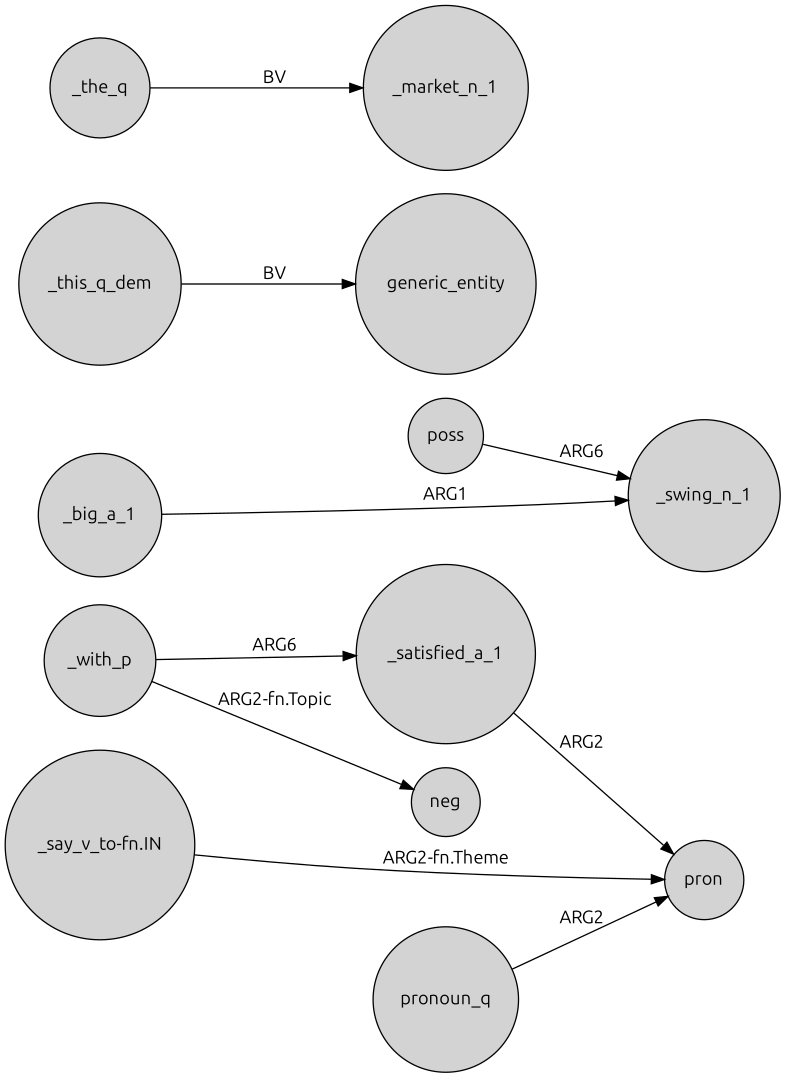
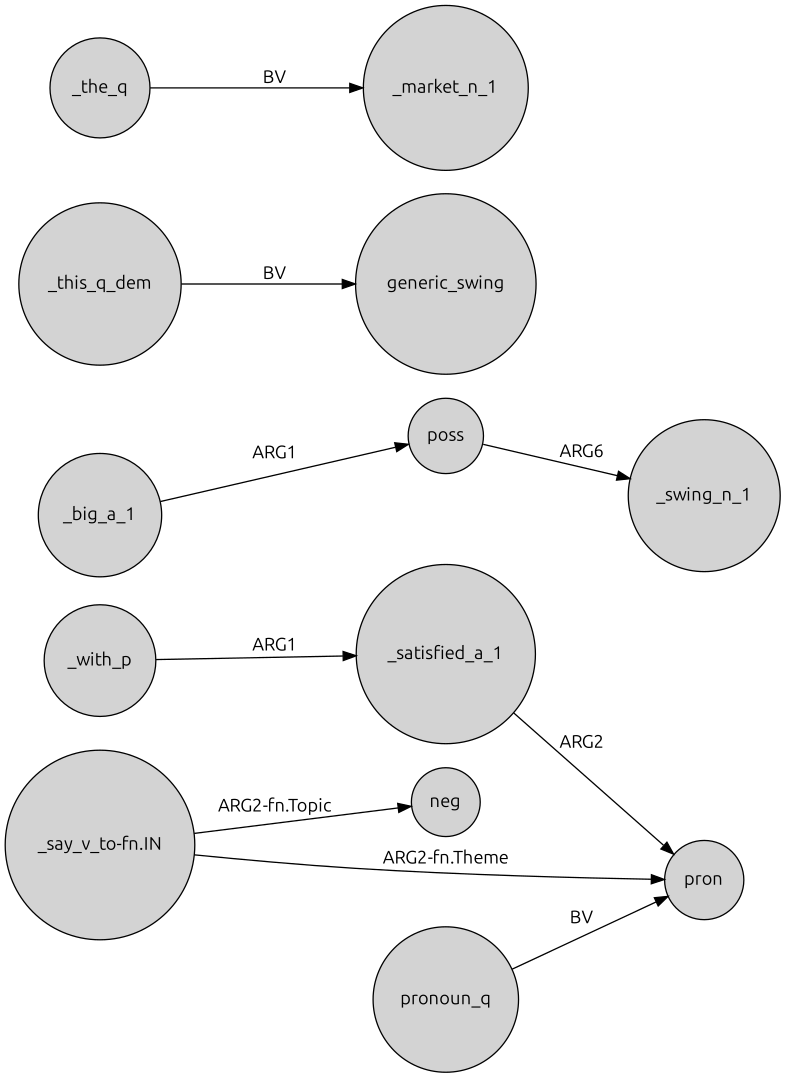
node "generic_entity": label "generic_entity" -> "generic_swing"
edge "_big_a_1" -> "_swing_n_1": now "_big_a_1" -> "poss"
edge "_with_p" -> "_satisfied_a_1": label "ARG6" -> "ARG1"
edge "_with_p" -> "neg": now "_say_v_to-fn.IN" -> "neg"
edge "pronoun_q" -> "pron": label "ARG2" -> "BV"
